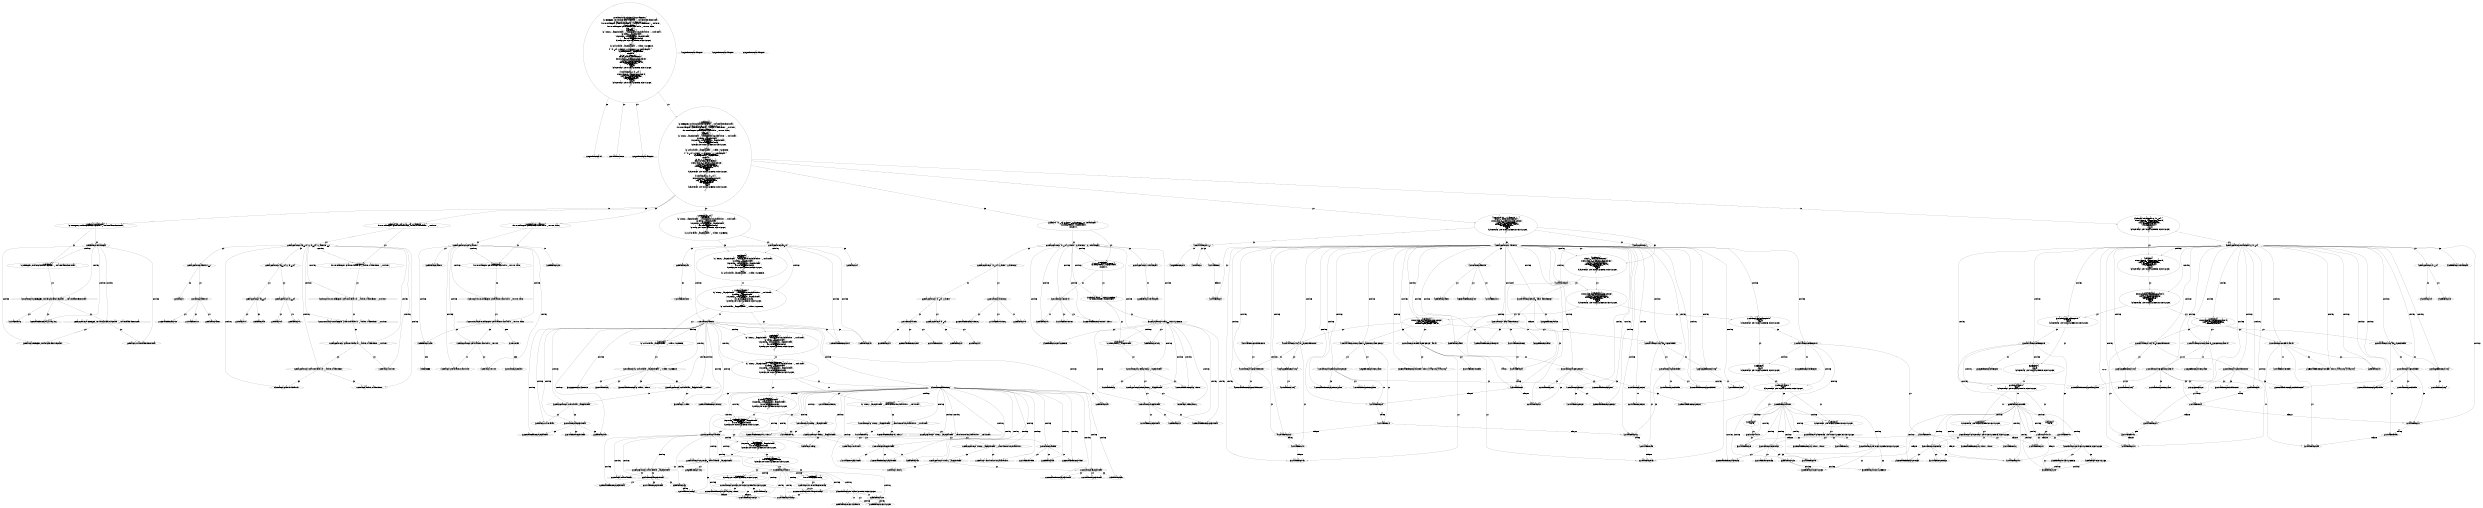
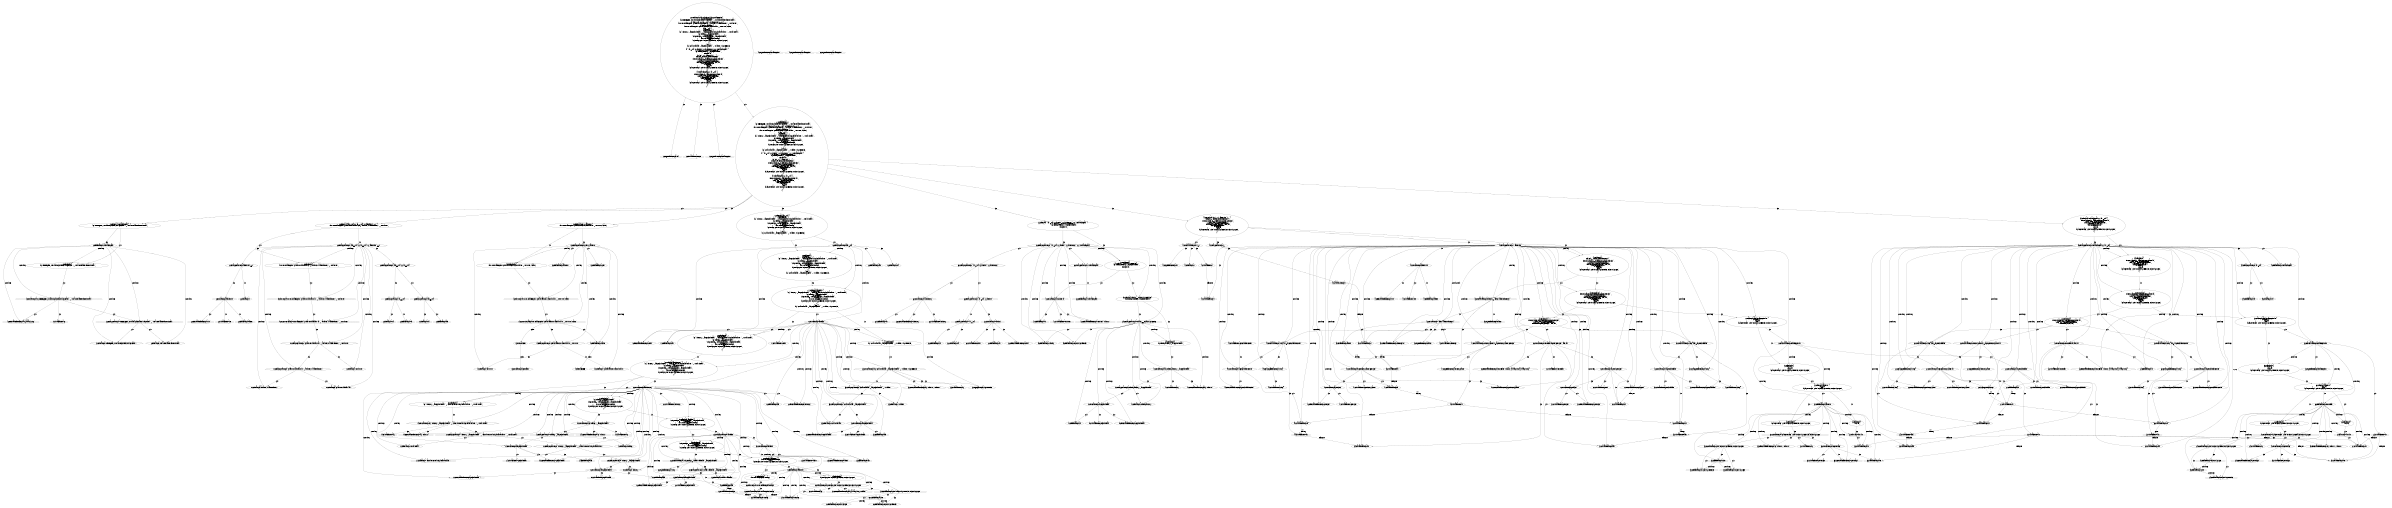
edge "16:CtFieldReadImpl@file" -> "17:CtVirtualElement@exists": now "17:CtInvocationImpl@file.exists()" -> "17:CtVirtualElement@exists"
edge "45:CtVirtualElement@elementAt" -> "45:CtVariableReadImpl@i": now "45:CtInvocationImpl@((FileSet) (filesets.elementAt(i)))" -> "45:CtVariableReadImpl@i"
node "51:CtTypeReferenceImpl@BuildException": removed
edge "45:CtVirtualElement@fs" -> "50:CtVariableReadImpl@fs": now "50:CtExecutableReferenceImpl@getDir()" -> "50:CtVariableReadImpl@fs"
edge "69:CtFieldReadImpl@Project.MSG_VERBOSE" -> "69:CtFieldReadImpl@quiet": reversed
